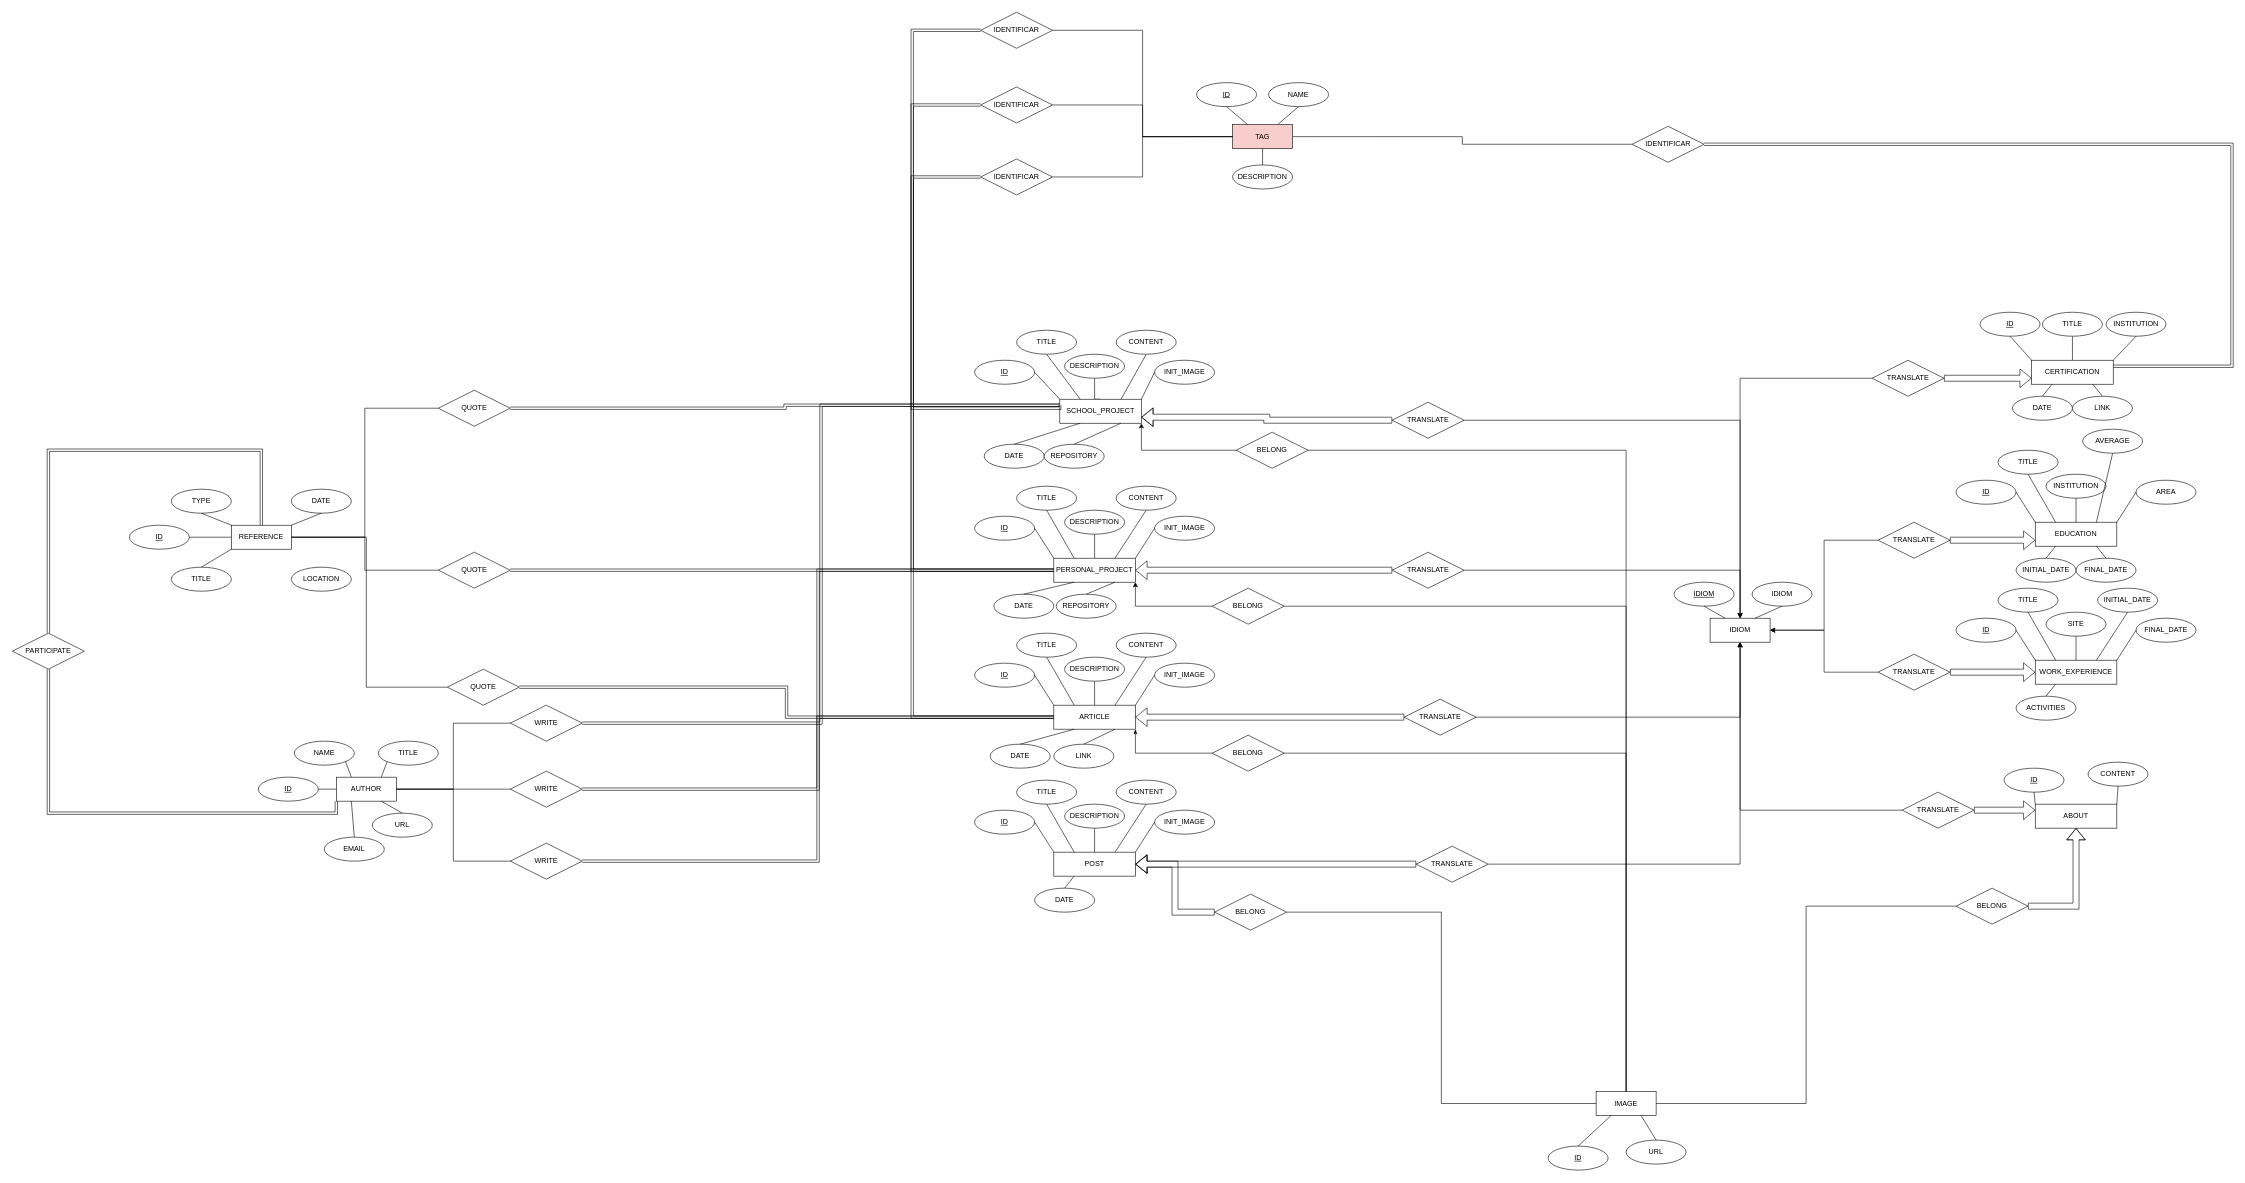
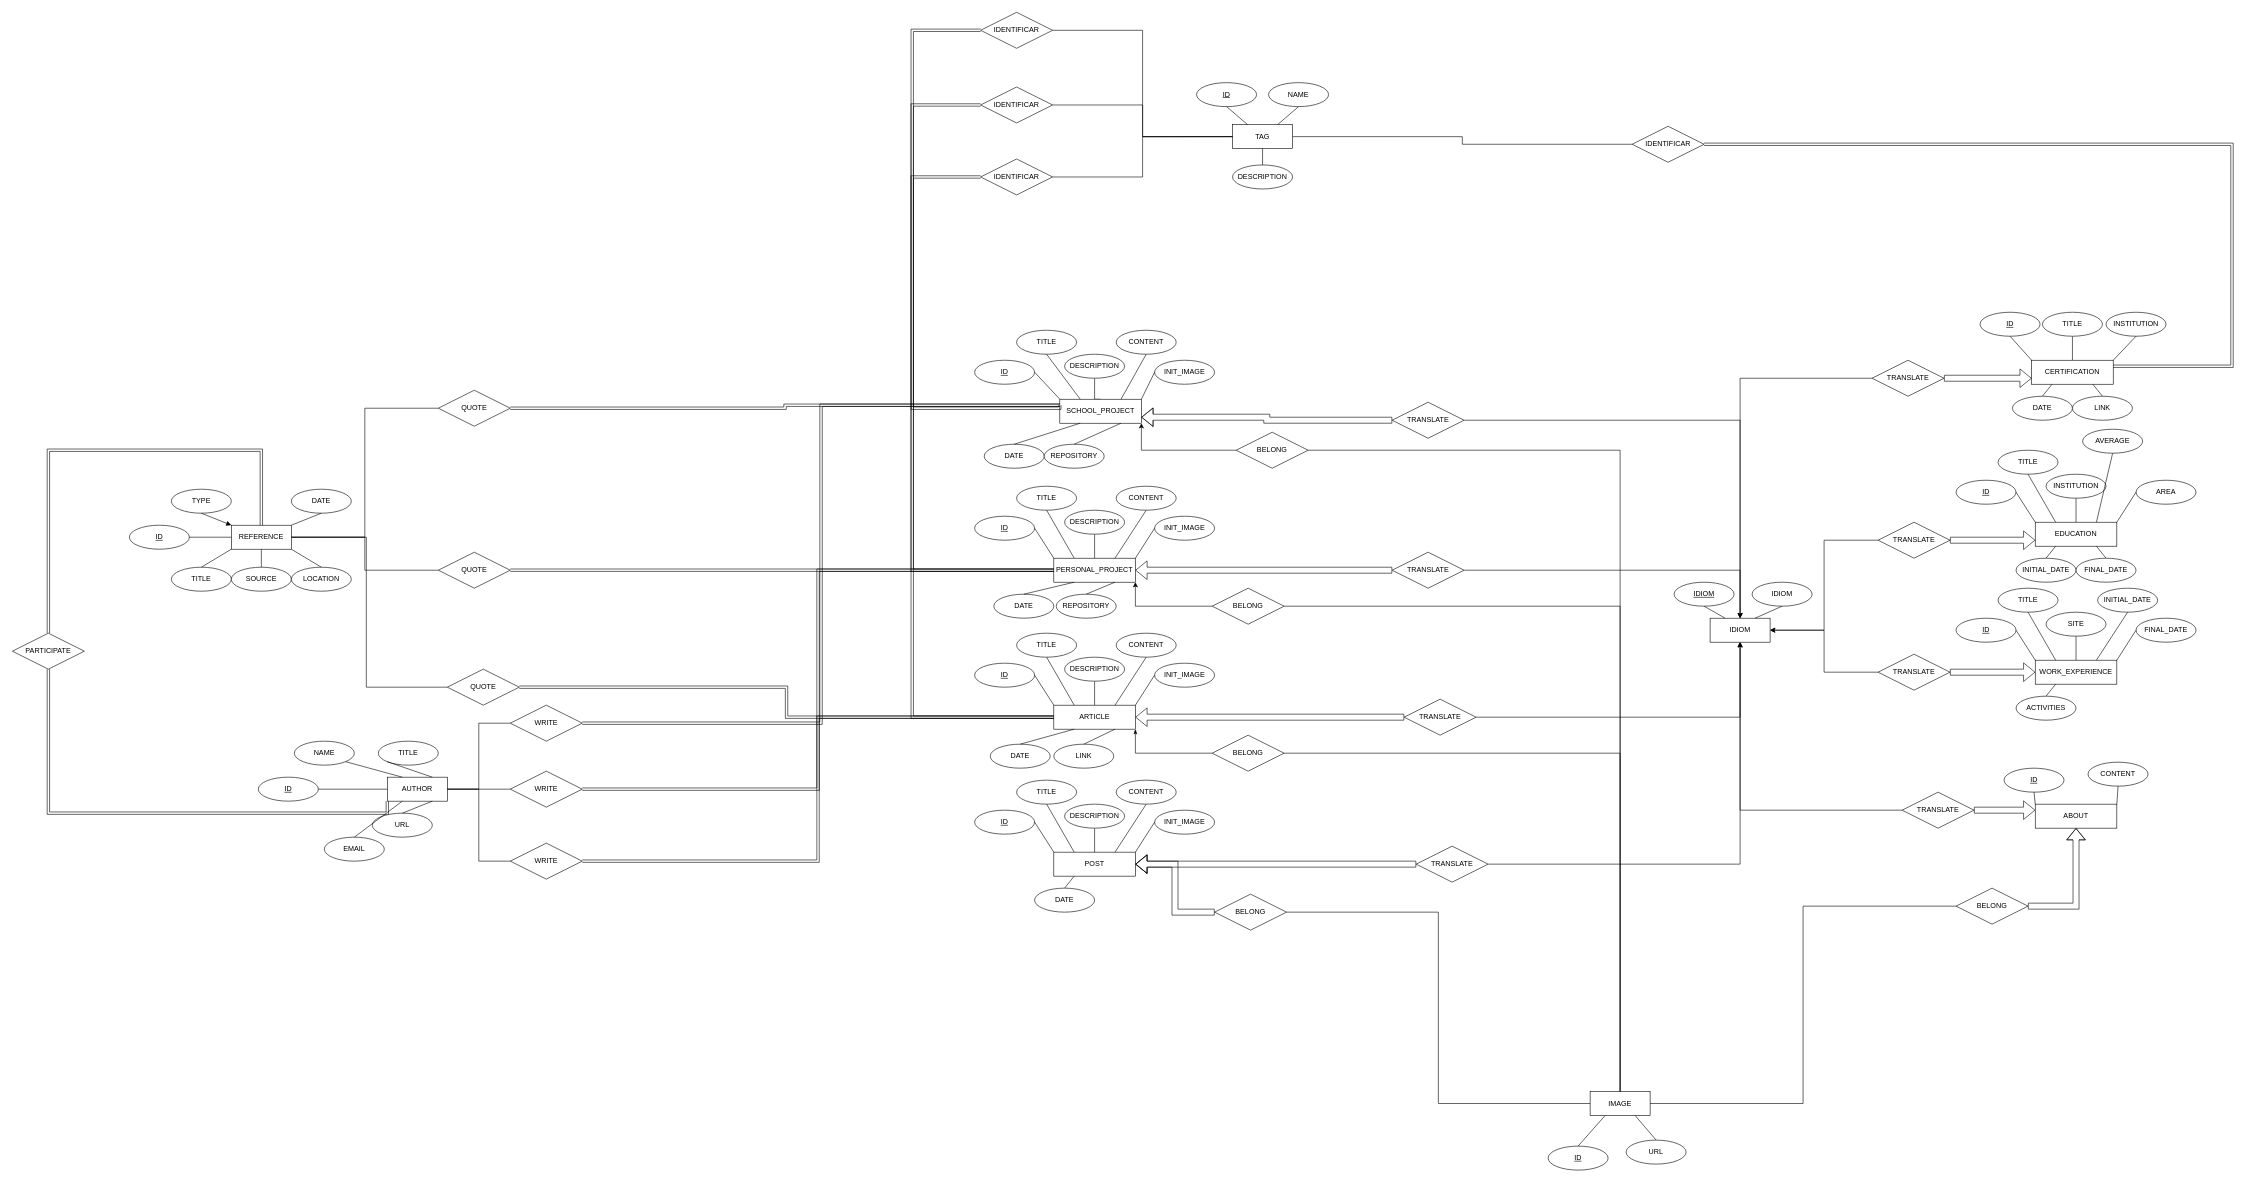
node "TAG": fillcolor #f8cecc -> #ffffff
edge "TYPE" -- "REFERENCE": arrowhead none -> block
edge "REFERENCE" -- "SOURCE": added
edge "REFERENCE" -- "LOCATION": added
node "SOURCE": added
node "AUTHOR": moved (366, 789) -> (417, 789)
node "IMAGE": moved (1626, 1104) -> (1620, 1104)
